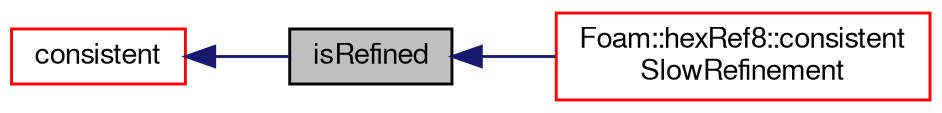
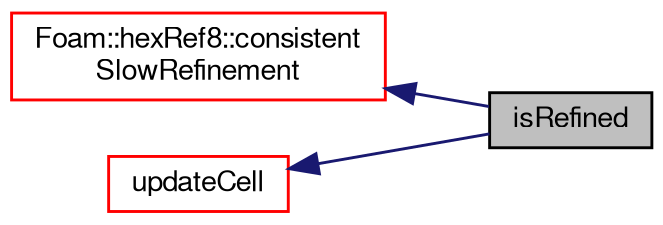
node "consistent": label "consistent" -> "updateCell"
edge "Foam::hexRef8::consistent SlowRefinement" -> "isRefined": reversed
